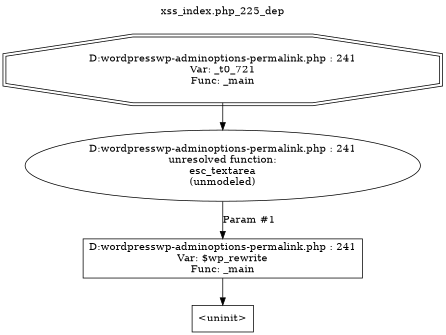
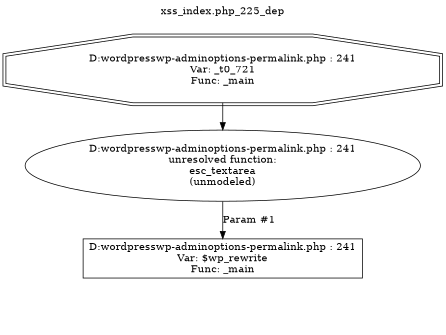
node "<uninit>": removed
